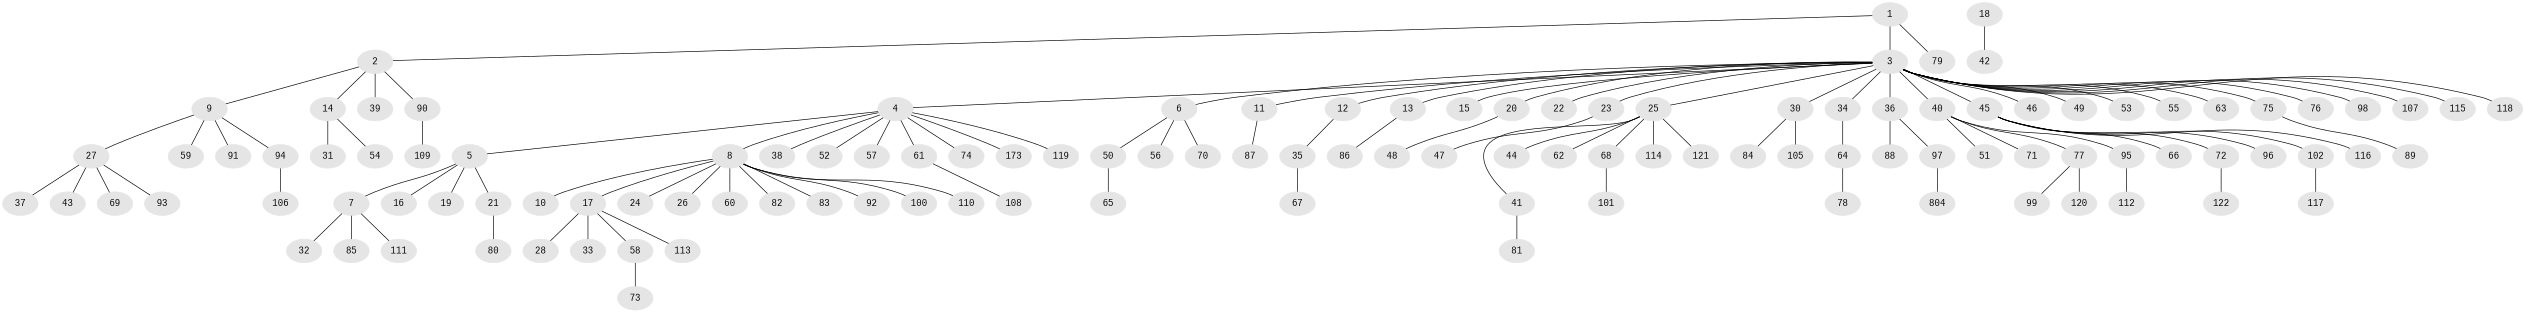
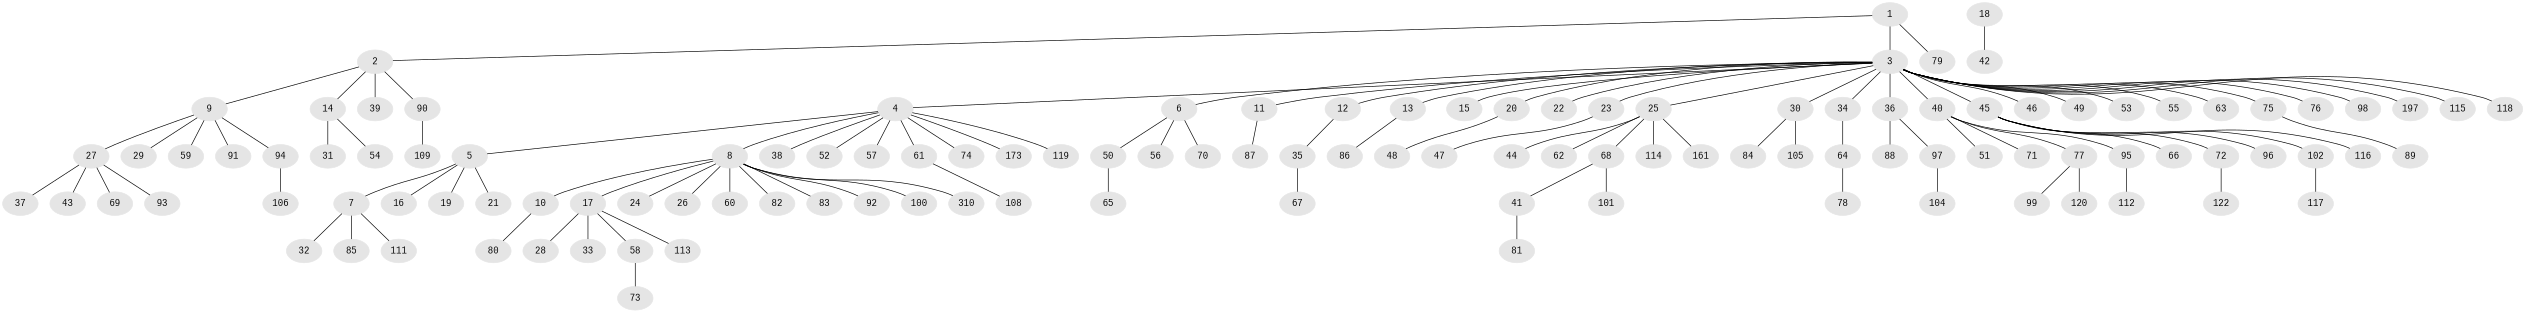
node "107": label "107" -> "197"
edge "25" -- "41": now "68" -- "41"
node "29": added
node "121": label "121" -> "161"
node "110": label "110" -> "310"
node "804": label "804" -> "104"
edge "21" -- "80": now "10" -- "80"
